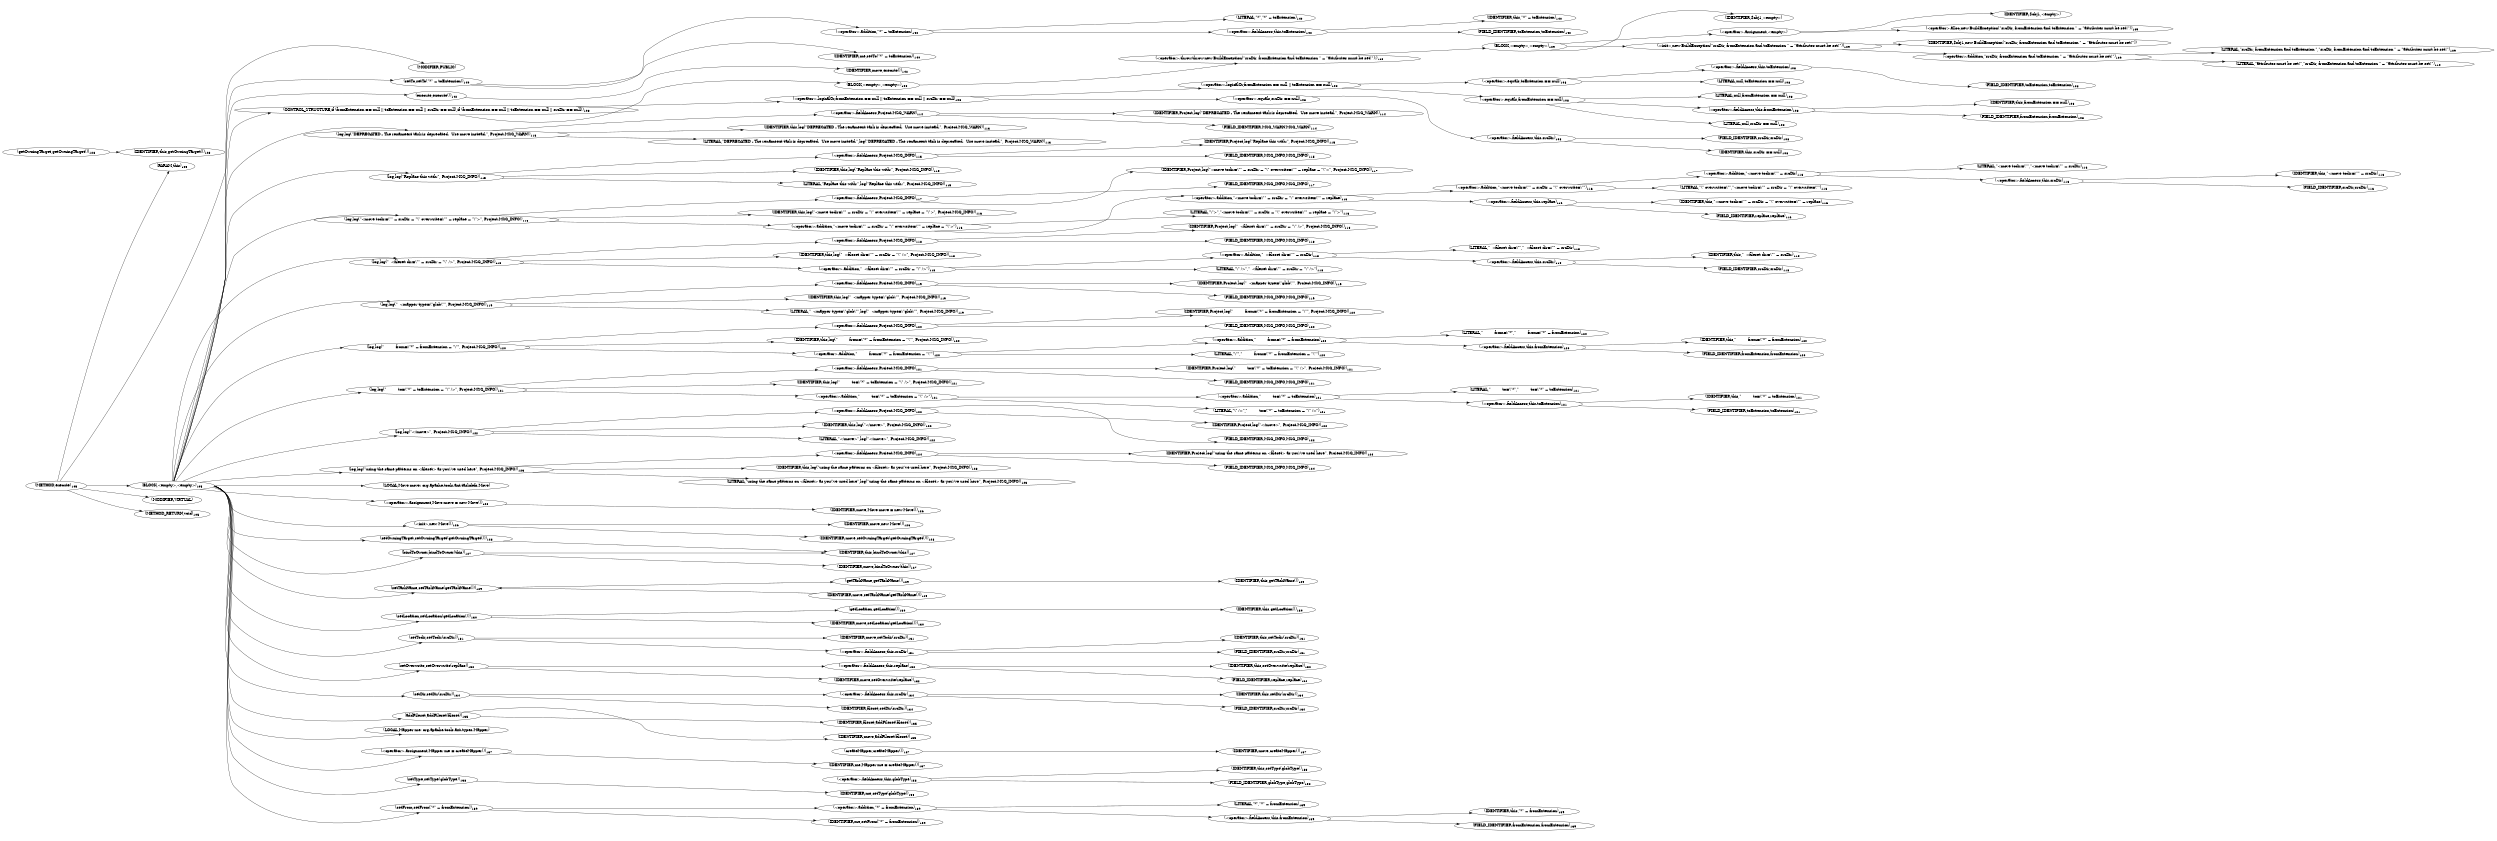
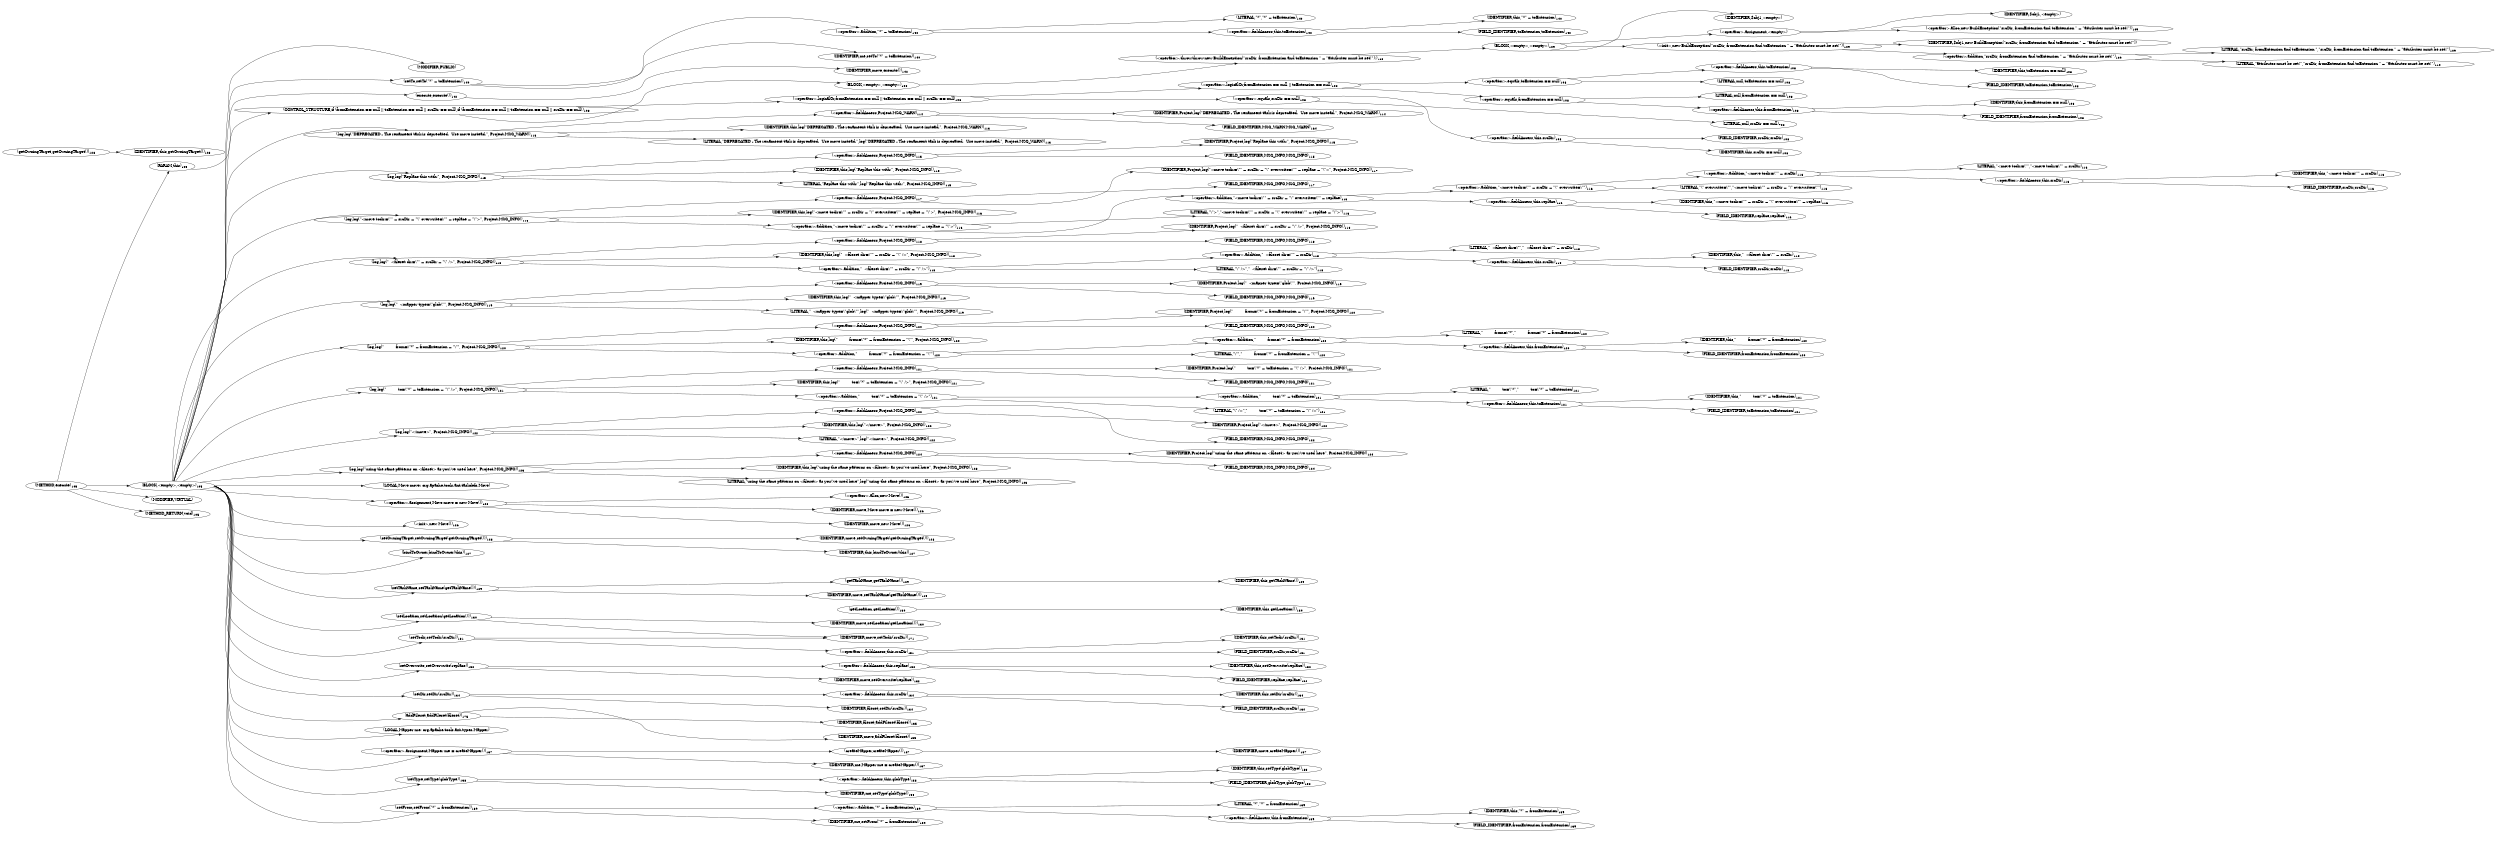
node "(IDENTIFIER,this,toExtension == null)": added
edge "(<operator>.equals,fromExtension == null)" -> "(LITERAL,null,srcDir == null)": now "(<operator>.equals,srcDir == null)" -> "(LITERAL,null,srcDir == null)"
node "(LITERAL,null,srcDir == null)": text "108" -> "708"
node "(FIELD_IDENTIFIER,MSG_WARN,MSG_WARN)": text "114" -> "164"
edge "(METHOD,execute)" -> "(MODIFIER,PUBLIC)": now "(PARAM,this)" -> "(MODIFIER,PUBLIC)"
node "(<operator>.alloc,new Move())": added
edge "(<init>,new Move())" -> "(IDENTIFIER,move,new Move())": now "(<operator>.assignment,Move move = new Move())" -> "(IDENTIFIER,move,new Move())"
edge "(<init>,new Move())" -> "(IDENTIFIER,move,setOwningTarget(getOwningTarget()))": now "(setOwningTarget,setOwningTarget(getOwningTarget()))" -> "(IDENTIFIER,move,setOwningTarget(getOwningTarget()))"
edge "(bindToOwner,bindToOwner(this))" -> "(IDENTIFIER,this,bindToOwner(this))": removed
node "(IDENTIFIER,move,bindToOwner(this))": removed
edge "(IDENTIFIER,move,setTaskName(getTaskName()))" -> "(setTaskName,setTaskName(getTaskName()))": reversed
edge "(setLocation,setLocation(getLocation()))" -> "(getLocation,getLocation())": now "(setLocation,setLocation(getLocation()))" -> "(IDENTIFIER,move,setTodir(srcDir))"
node "(IDENTIFIER,move,setTodir(srcDir))": text "131" -> "171"
node "(addFileset,addFileset(fileset))": text "135" -> "175"
edge "(<operator>.assignment,Mapper me = createMapper())" -> "(createMapper,createMapper())": added
edge "(setType,setType(globType))" -> "(<operator>.fieldAccess,this.globType)": added
